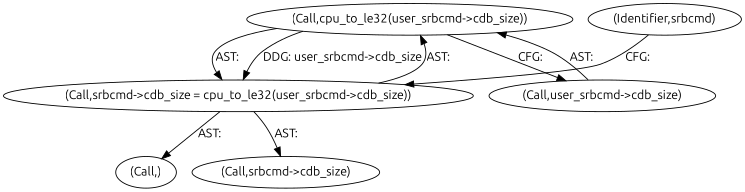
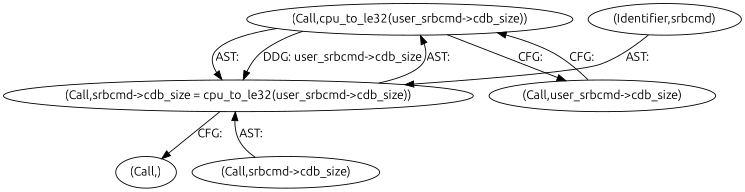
edge "(Call,user_srbcmd->cdb_size)" -> "(Call,cpu_to_le32(user_srbcmd->cdb_size))": label "AST: " -> "CFG: "
edge "(Identifier,srbcmd)" -> "(Call,srbcmd->cdb_size = cpu_to_le32(user_srbcmd->cdb_size))": label "CFG: " -> "AST: "
edge "(Call,srbcmd->cdb_size = cpu_to_le32(user_srbcmd->cdb_size))" -> "(Call,srbcmd->cdb_size)": reversed
edge "(Call,srbcmd->cdb_size = cpu_to_le32(user_srbcmd->cdb_size))" -> "(Call,)": label "AST: " -> "CFG: "
